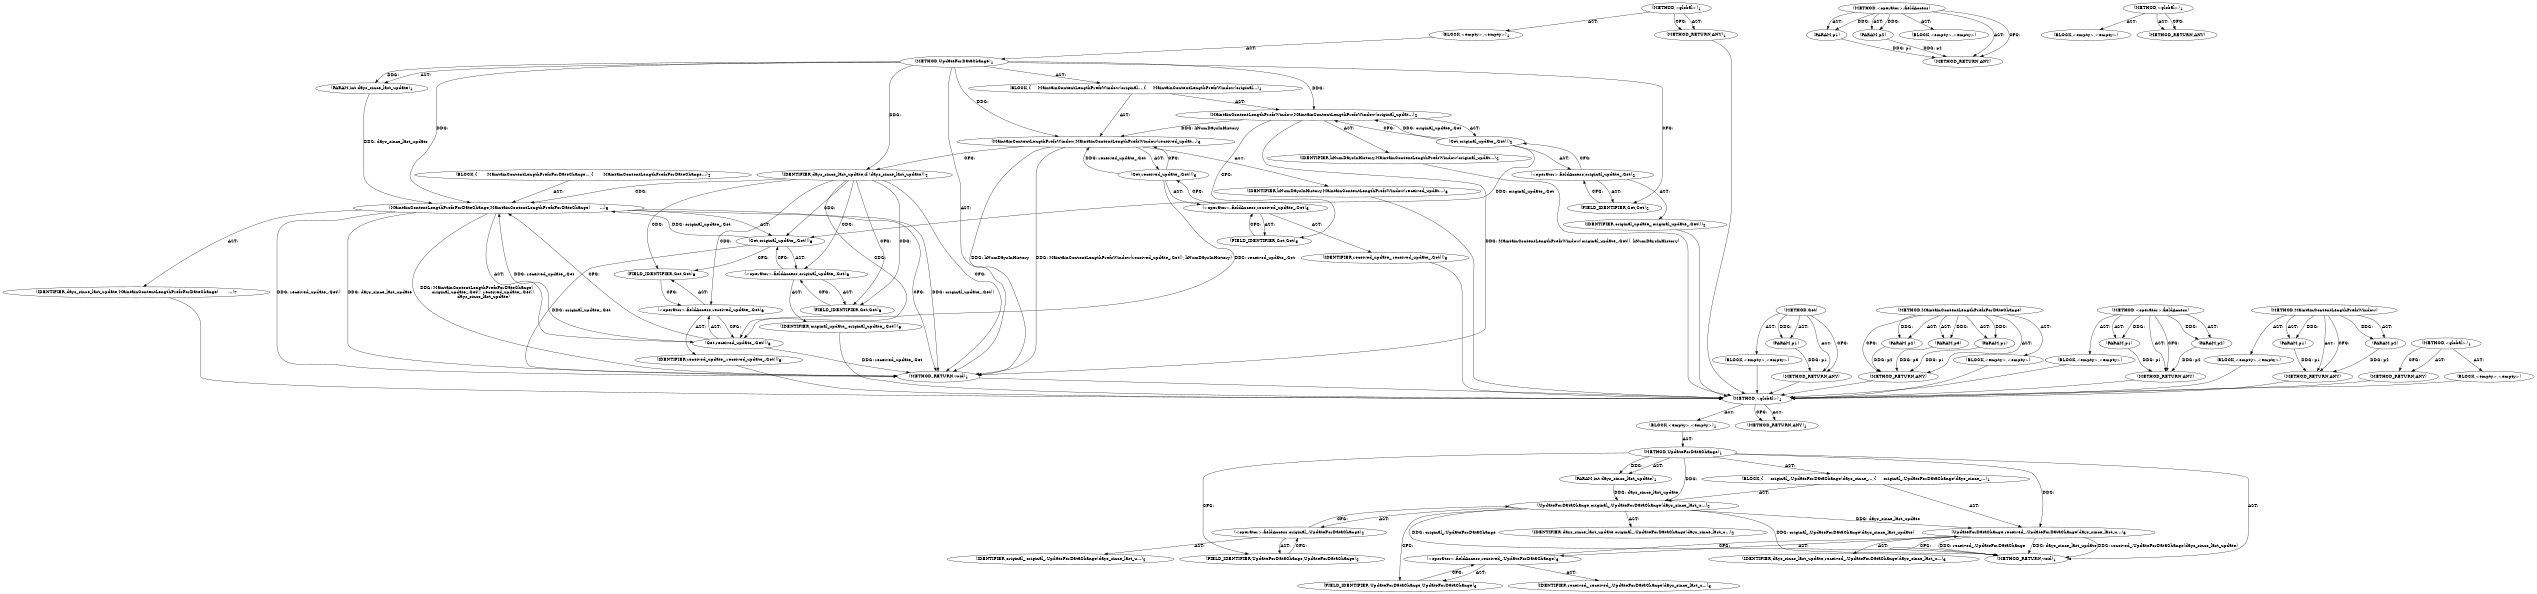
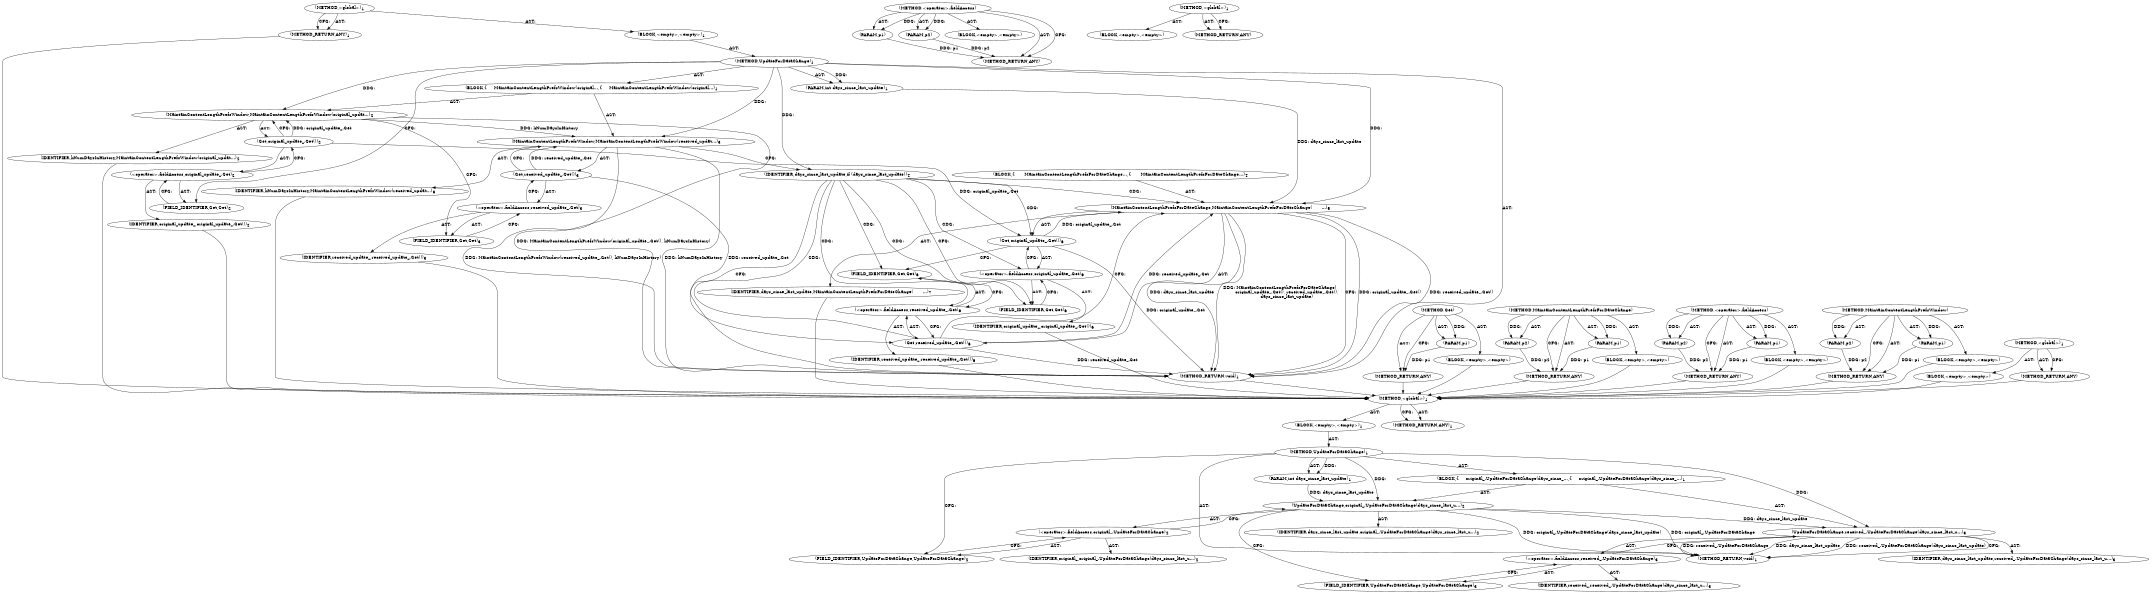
node "(PARAM,p3)": removed
